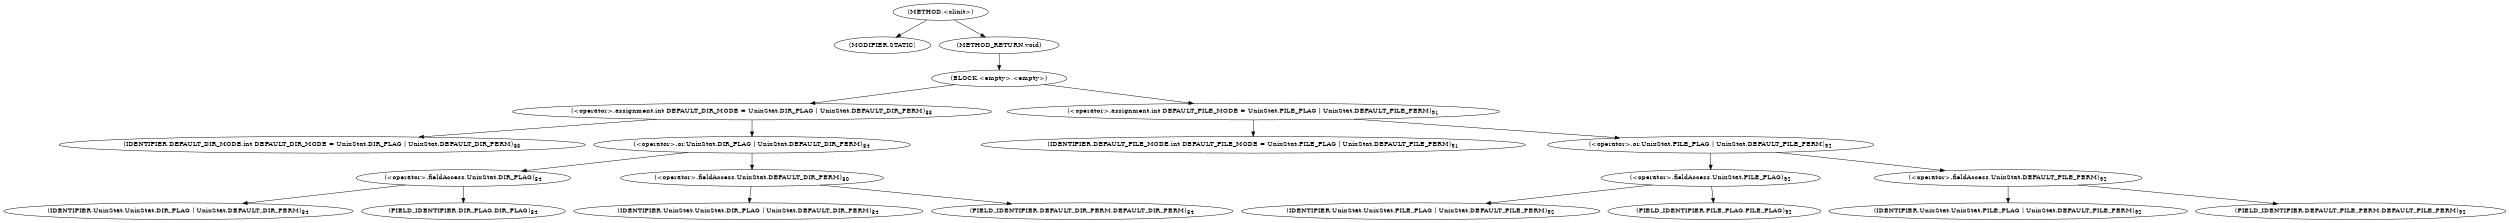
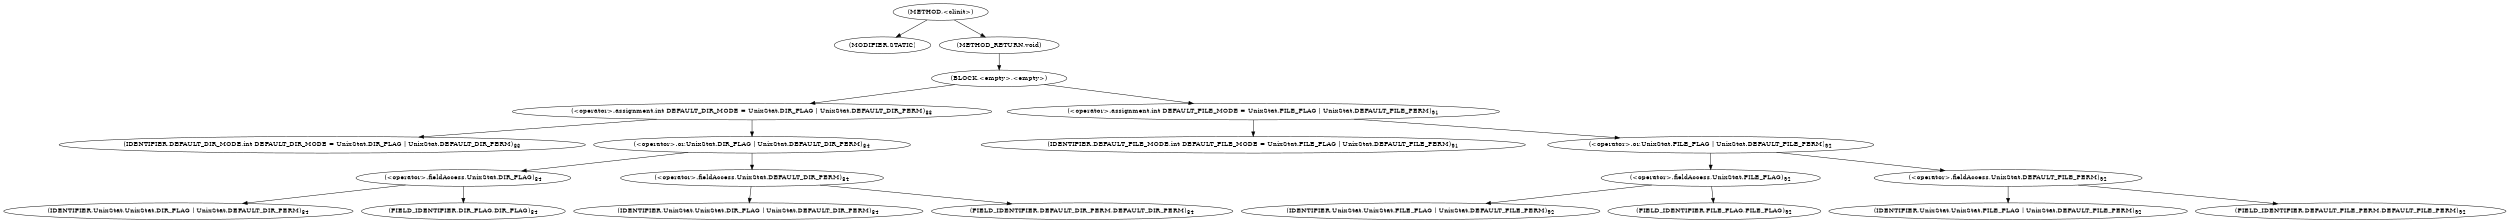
node "(<operator>.fieldAccess,UnixStat.DEFAULT_DIR_PERM)": text "80" -> "84"
